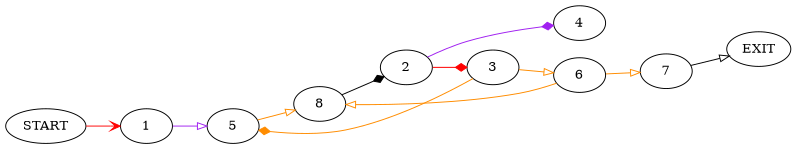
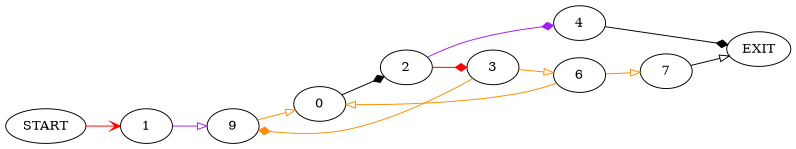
edge "4" -> "EXIT": added
node "8": label "8" -> "0"
node "5": label "5" -> "9"
